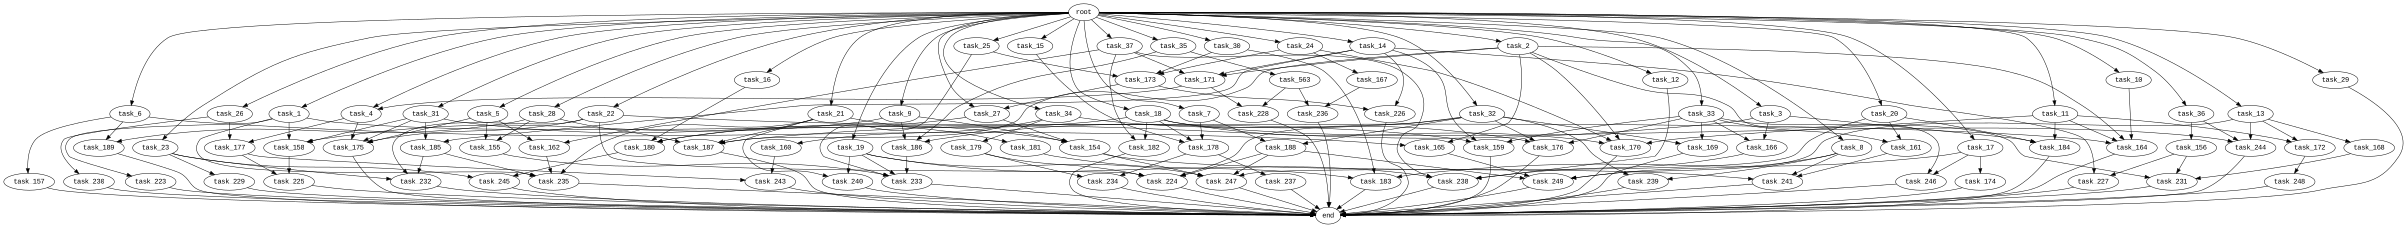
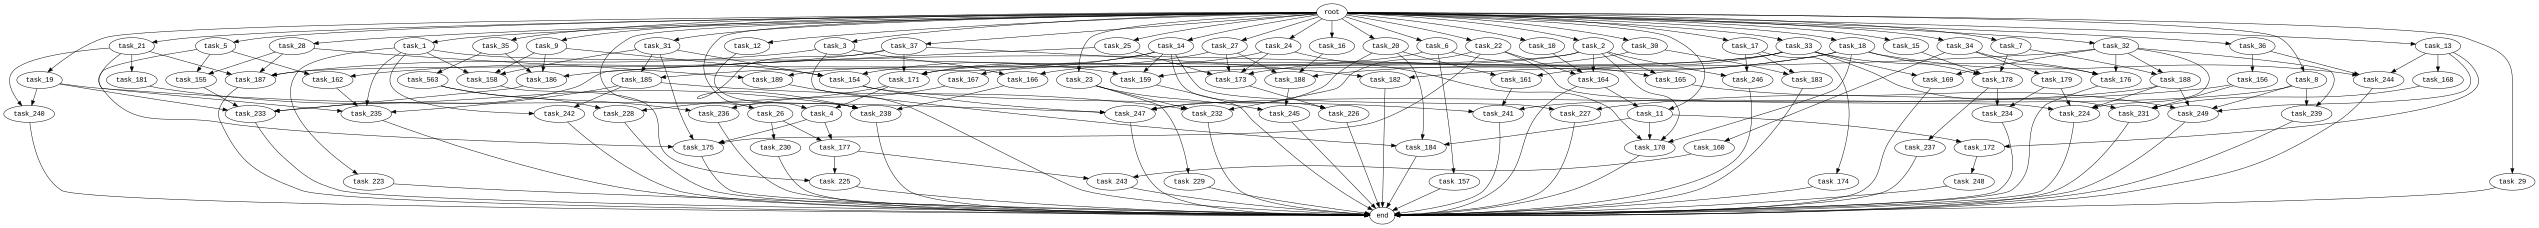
edge "task_173" -> "task_27": reversed
node "task_242": added
edge "task_11" -> "task_164": reversed
edge "task_19" -> "task_183": removed
